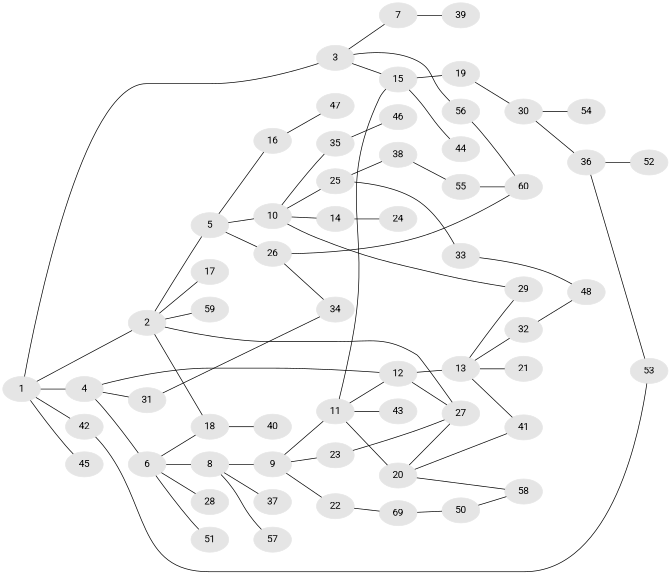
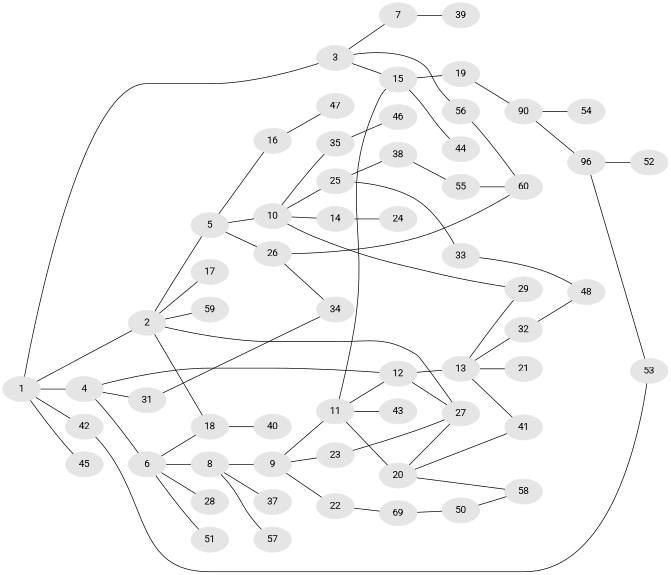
node "30": label "30" -> "90"
node "36": label "36" -> "96"
